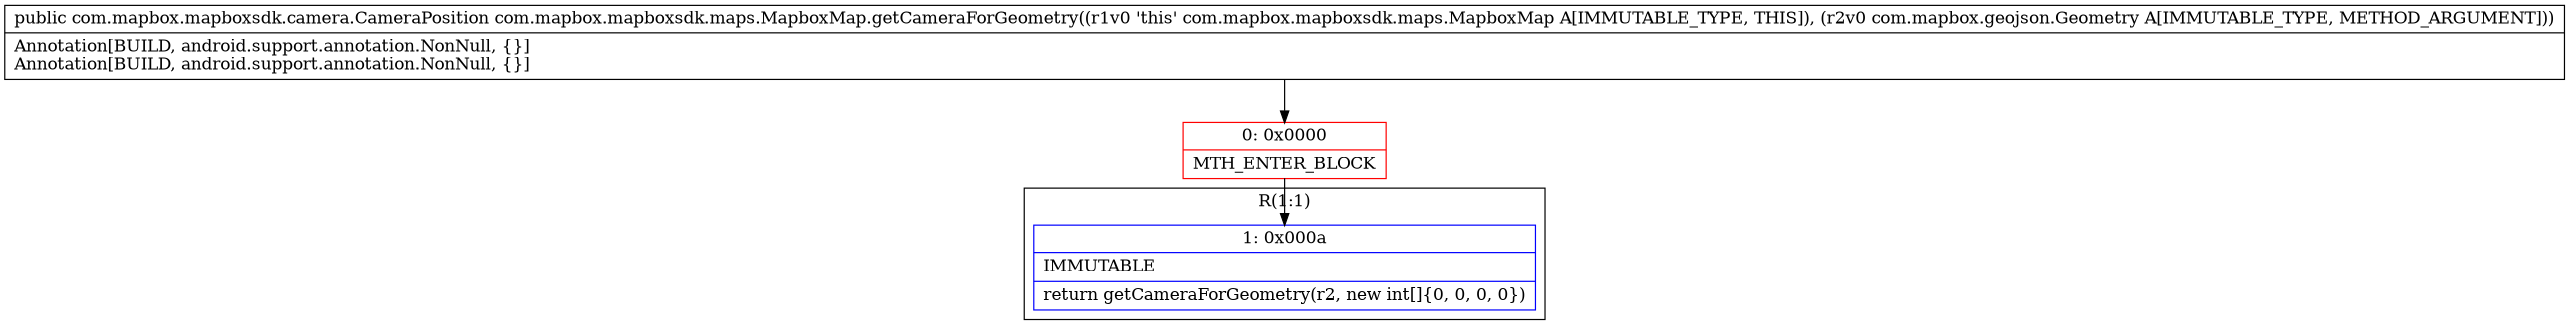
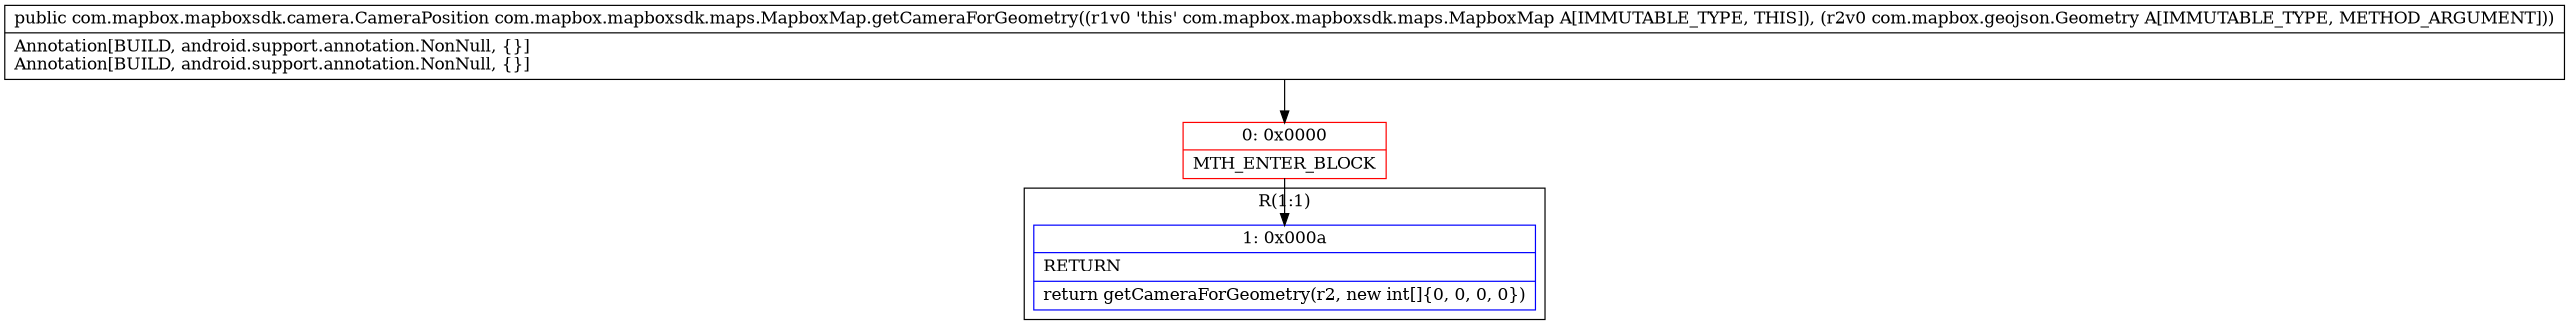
node "1: 0x000a": text "IMMUTABLE" -> "RETURN"
